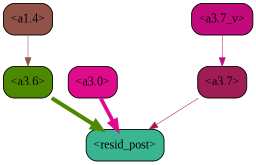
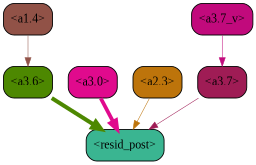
node "<a2.3>": added
